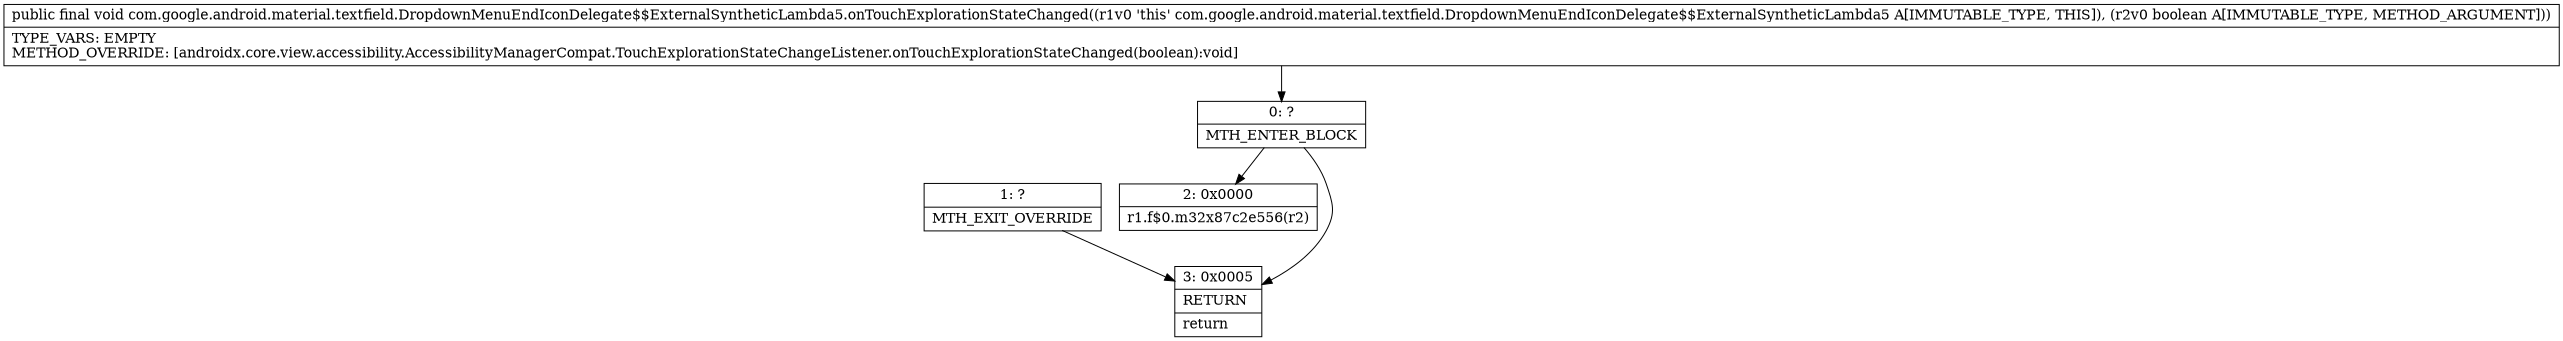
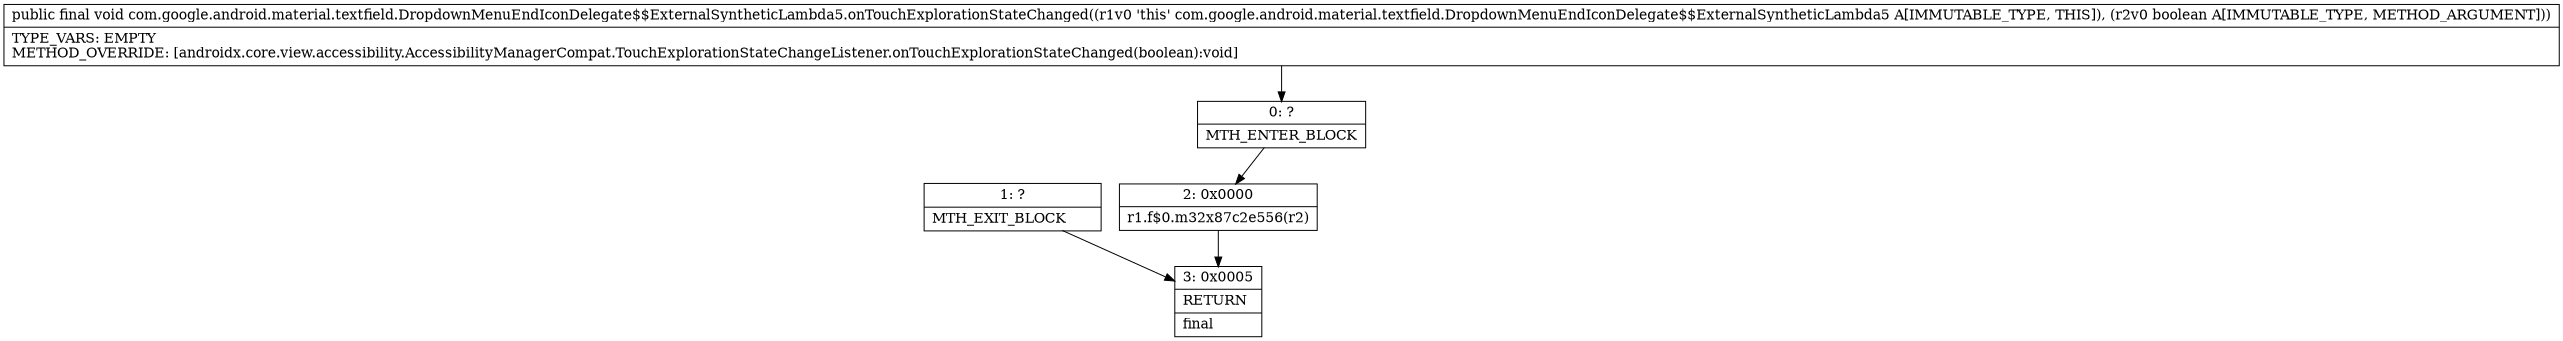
node "1: ?": text "MTH_EXIT_OVERRIDE" -> "MTH_EXIT_BLOCK"
edge "0: ?" -> "3: 0x0005": now "2: 0x0000" -> "3: 0x0005"
node "3: 0x0005": text "return" -> "final"
